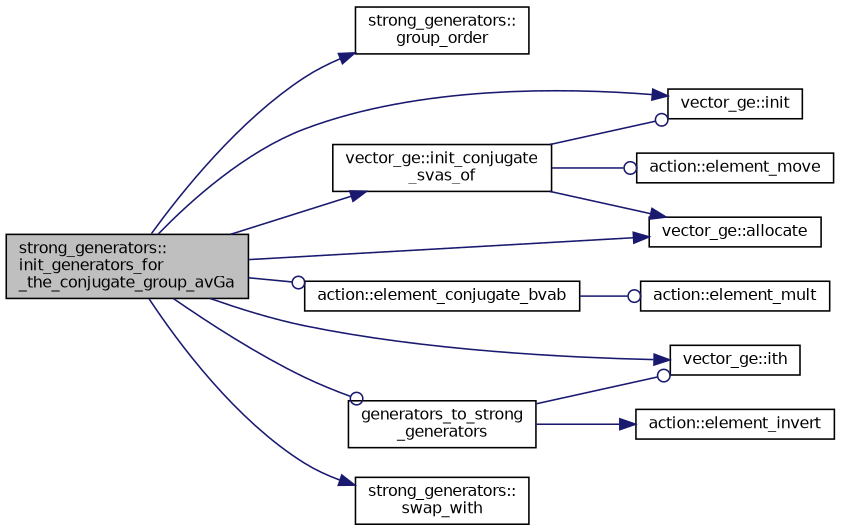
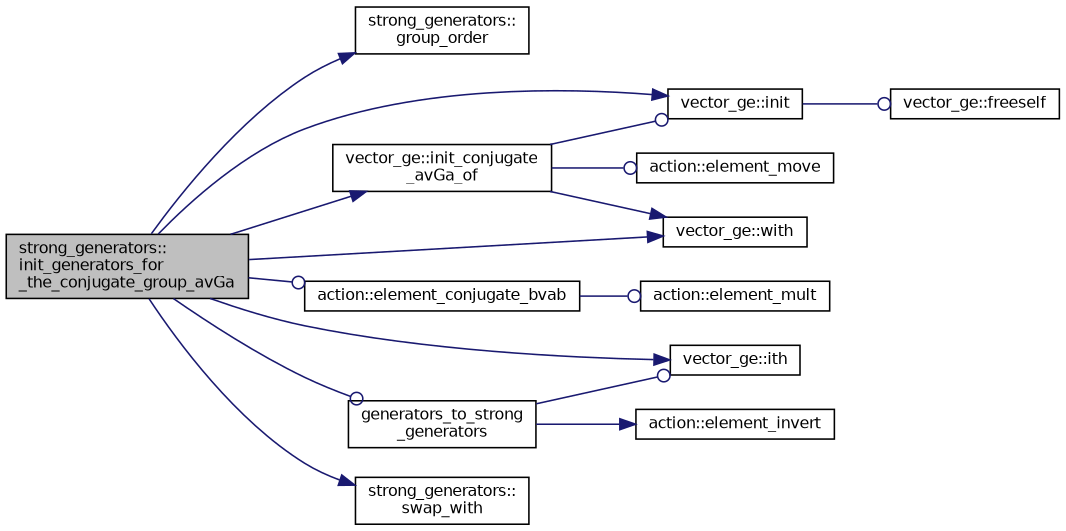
node "vector_ge::freeself": added
node "vector_ge::init_conjugate _svas_of": label "vector_ge::init_conjugate _svas_of" -> "vector_ge::init_conjugate _avGa_of"
node "vector_ge::allocate": label "vector_ge::allocate" -> "vector_ge::with"
